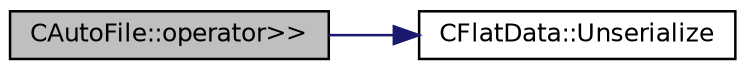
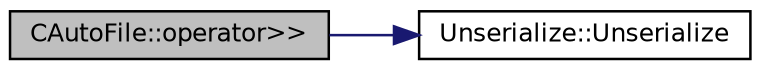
node "CFlatData::Unserialize": label "CFlatData::Unserialize" -> "Unserialize::Unserialize"
